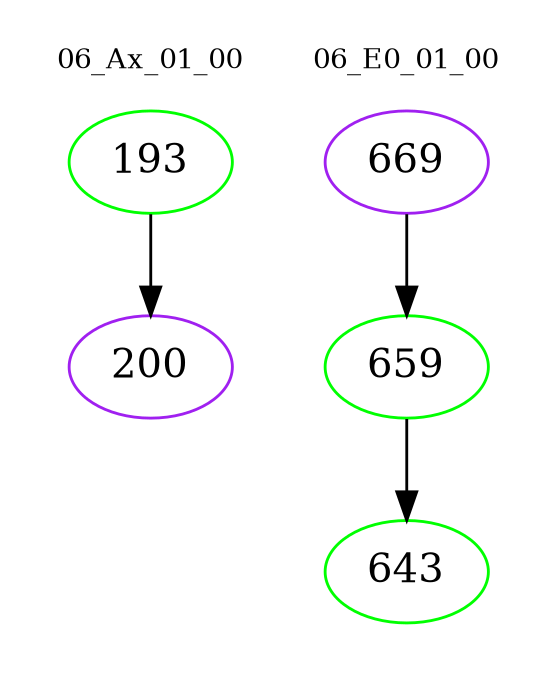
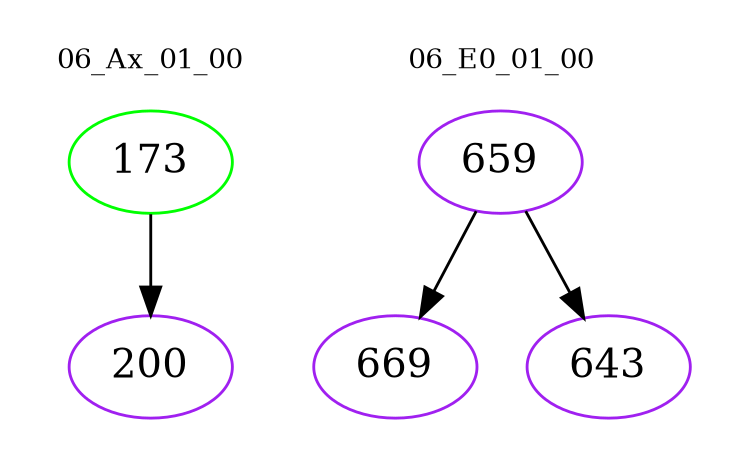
node "193": label "193" -> "173"
edge "669" -> "659": reversed
node "659": color green -> purple
node "643": color green -> purple
